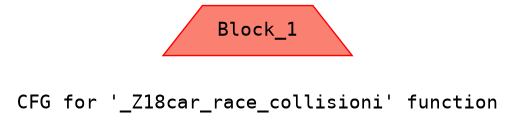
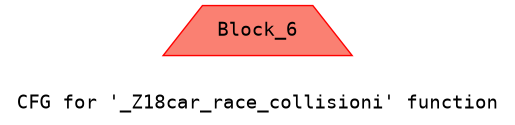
node "Block_1": label "Block_1" -> "Block_6"
